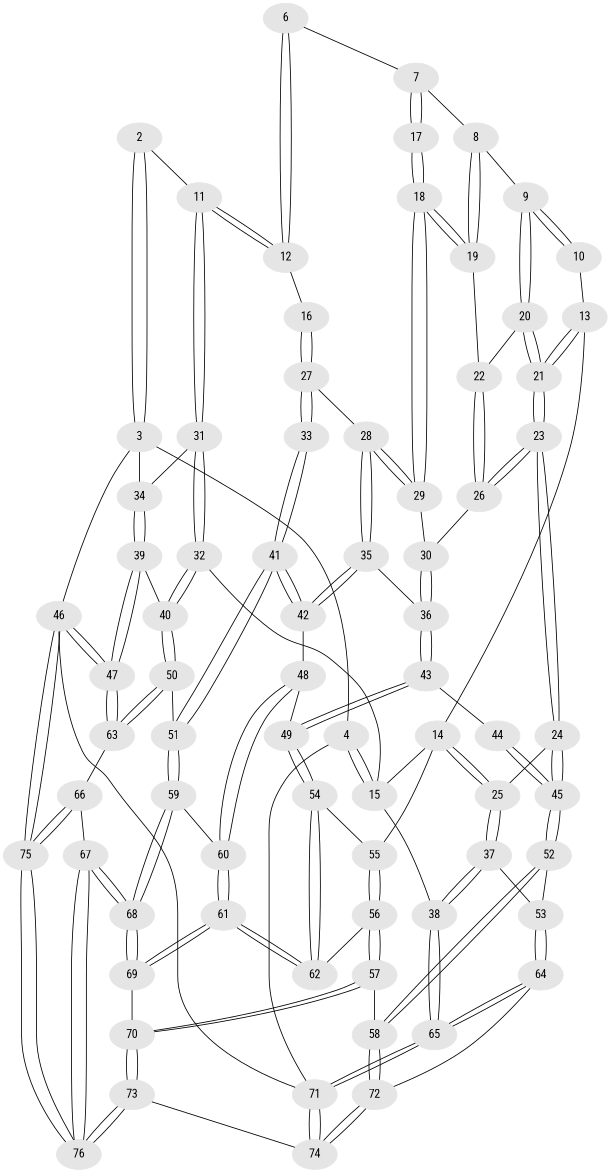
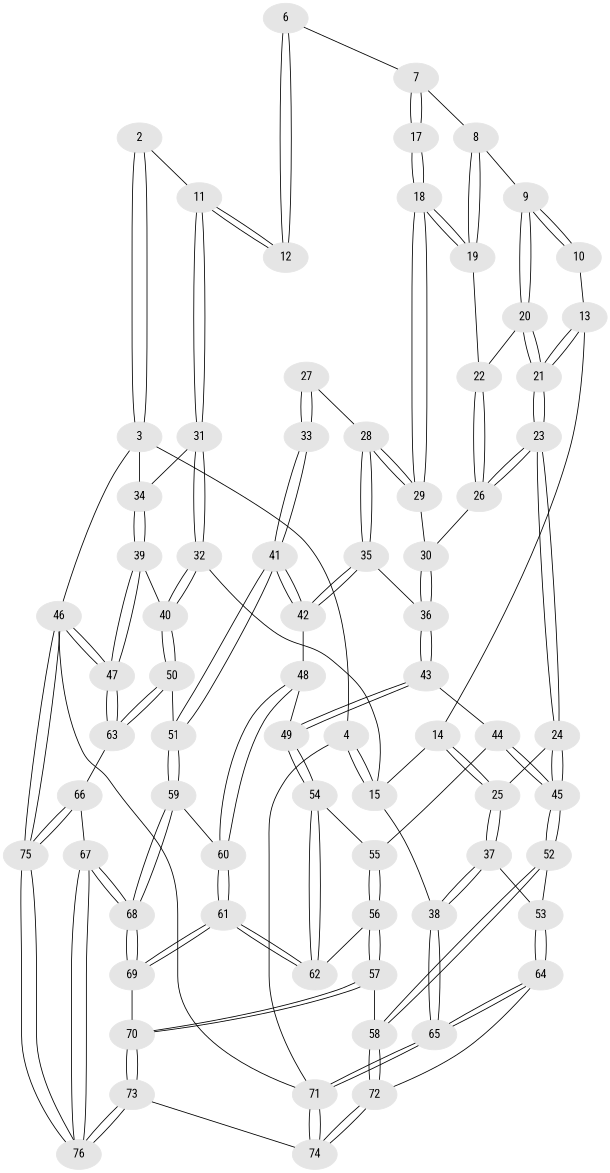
node "16": removed
edge "14" -- "55": now "44" -- "55"
